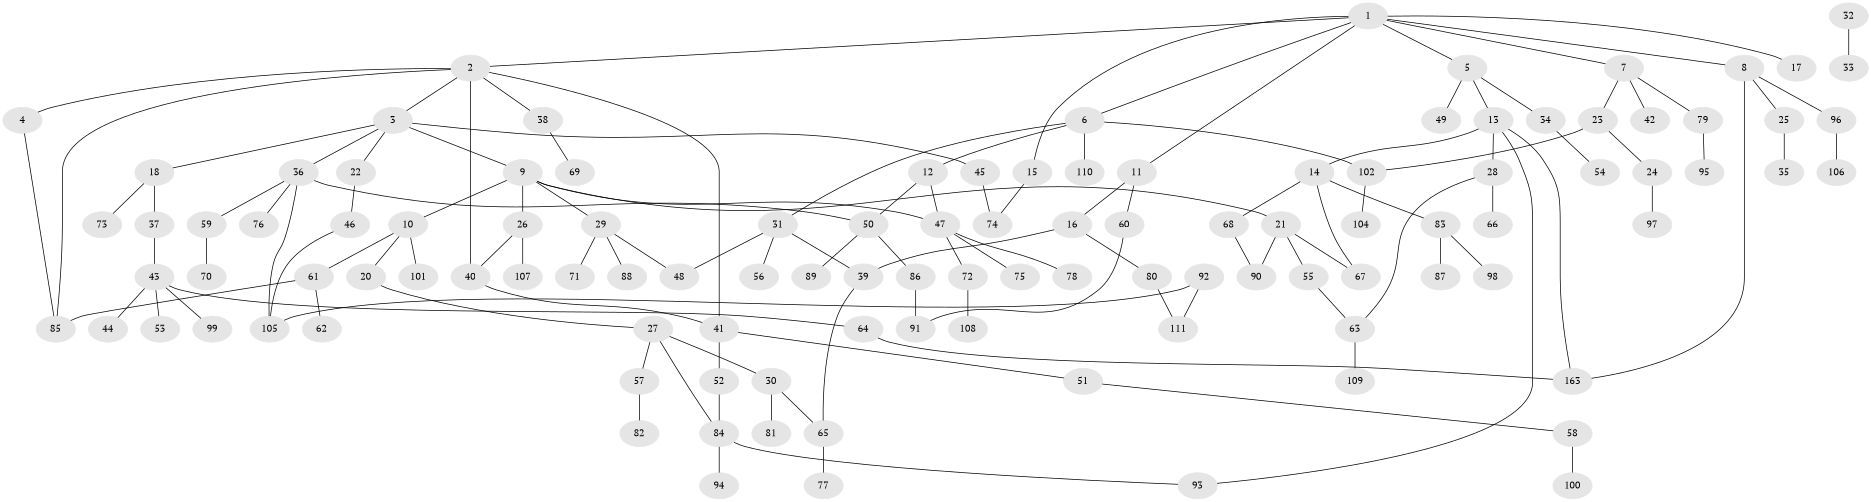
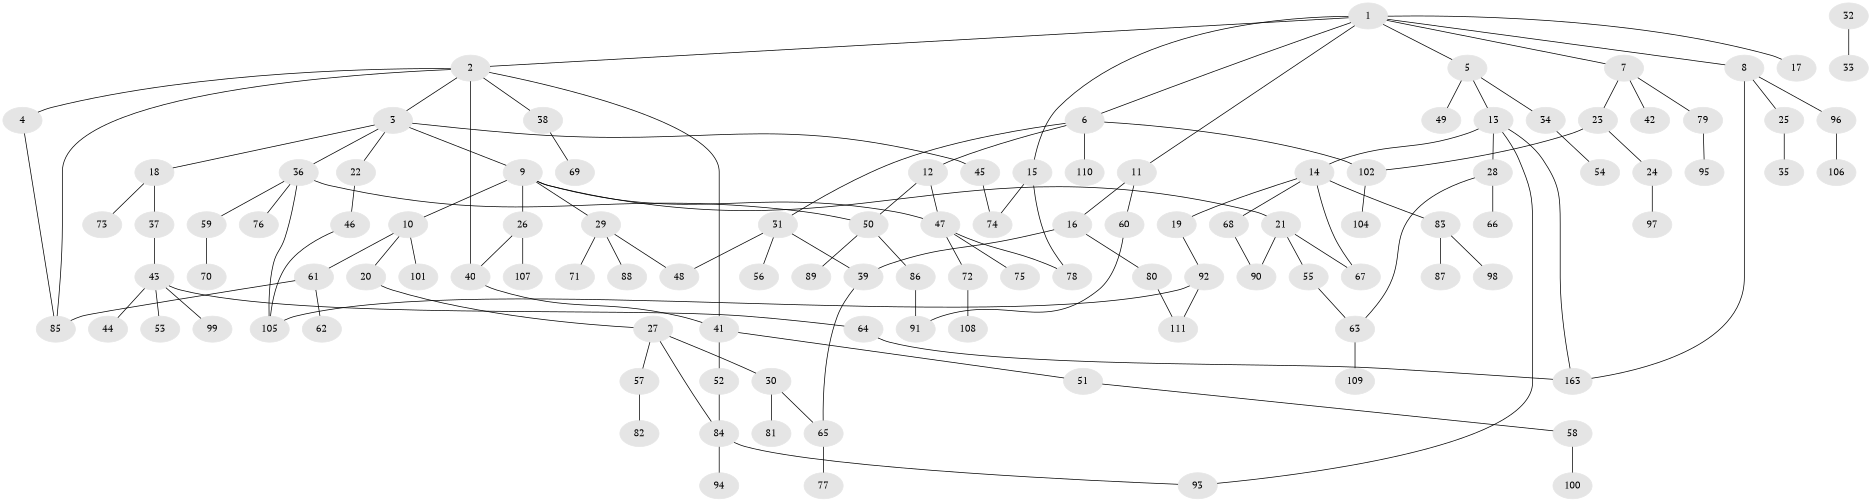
node "19": added
edge "15" -- "78": added
